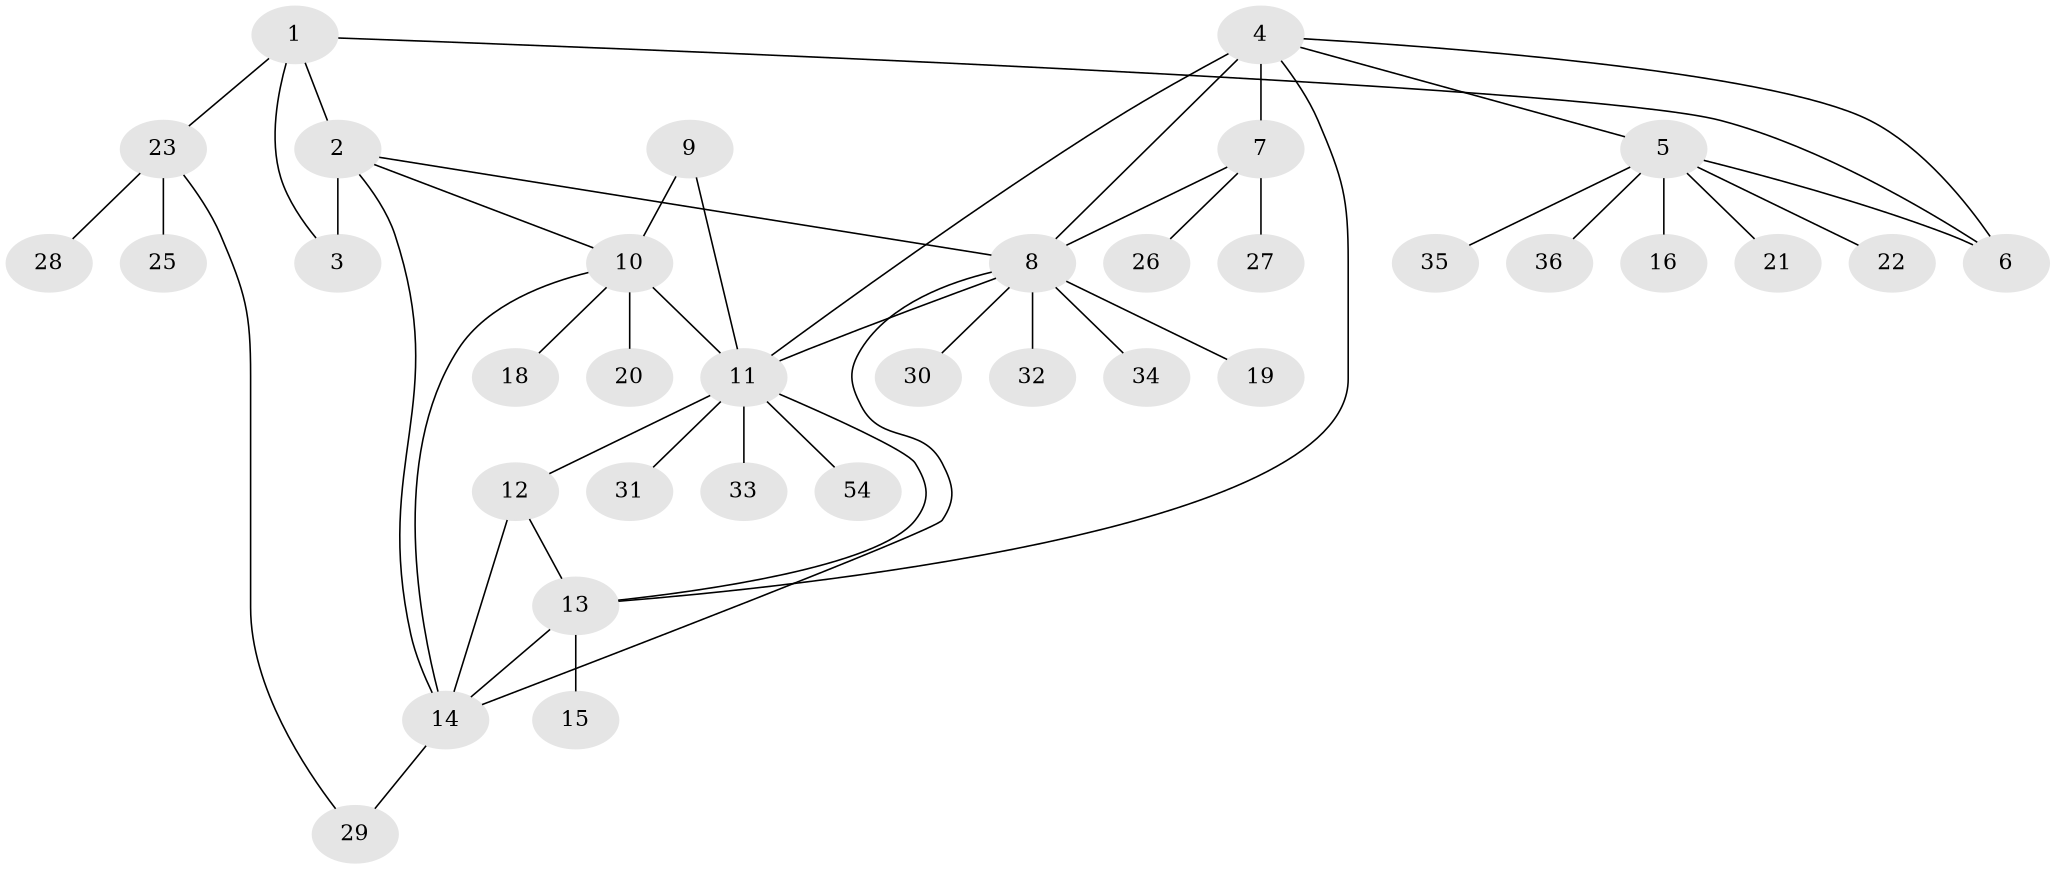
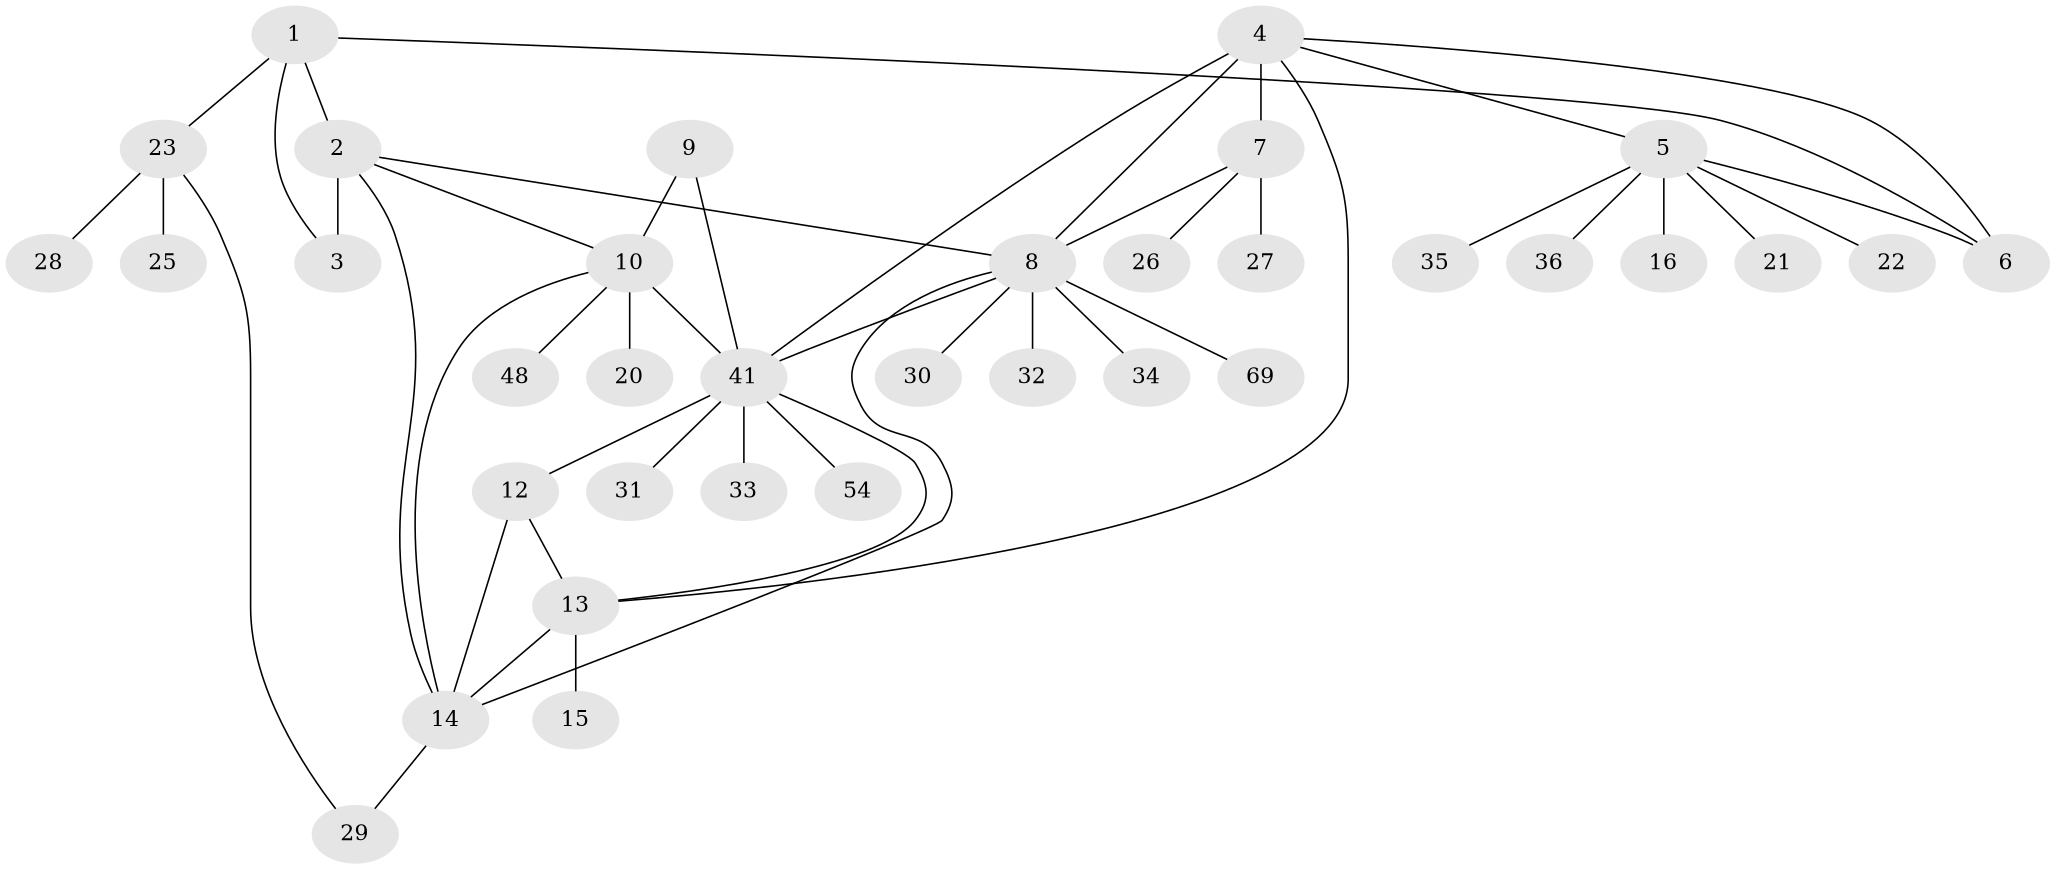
node "18": label "18" -> "48"
node "11": label "11" -> "41"
node "19": label "19" -> "69"
